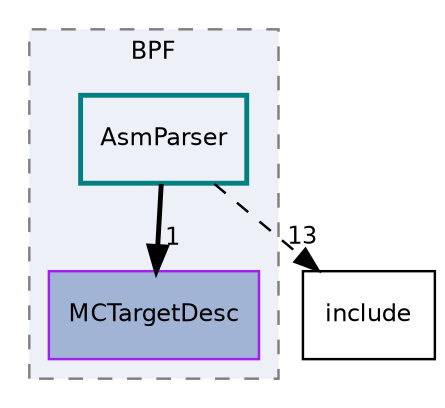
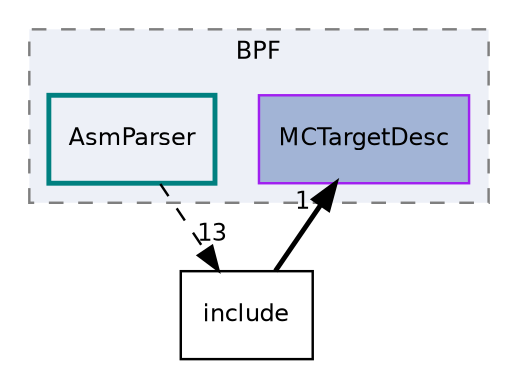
edge "AsmParser" -> "MCTargetDesc": now "include" -> "MCTargetDesc"
